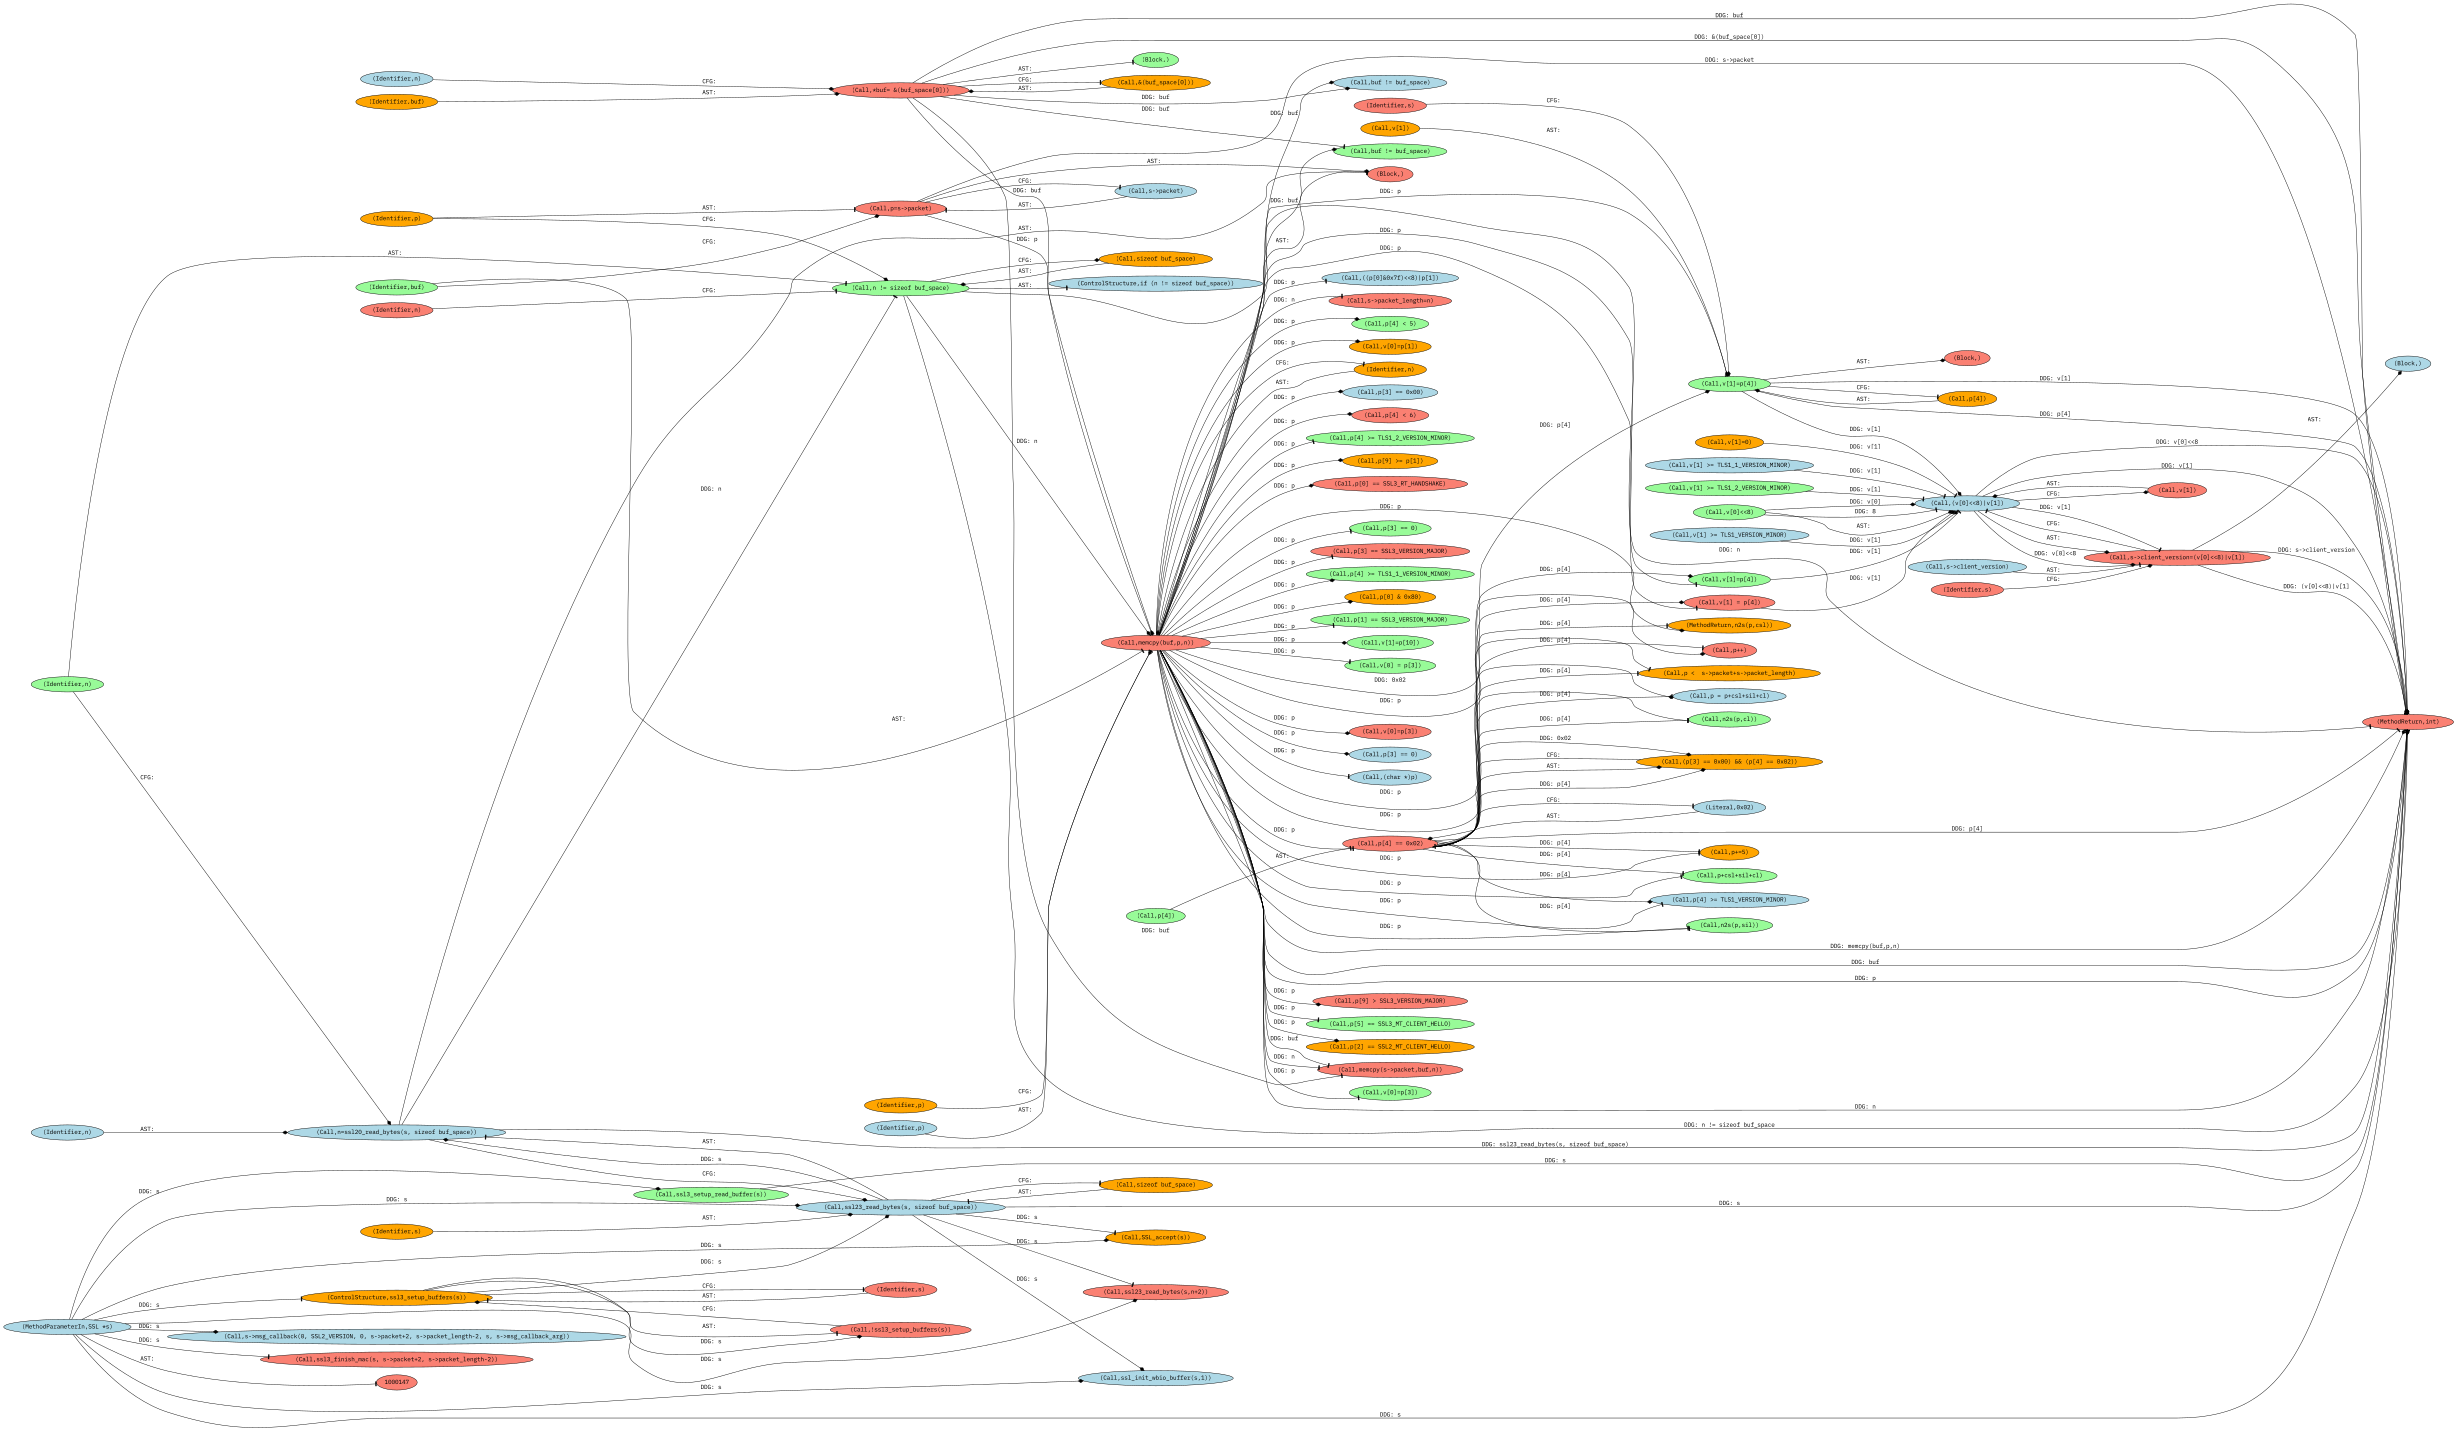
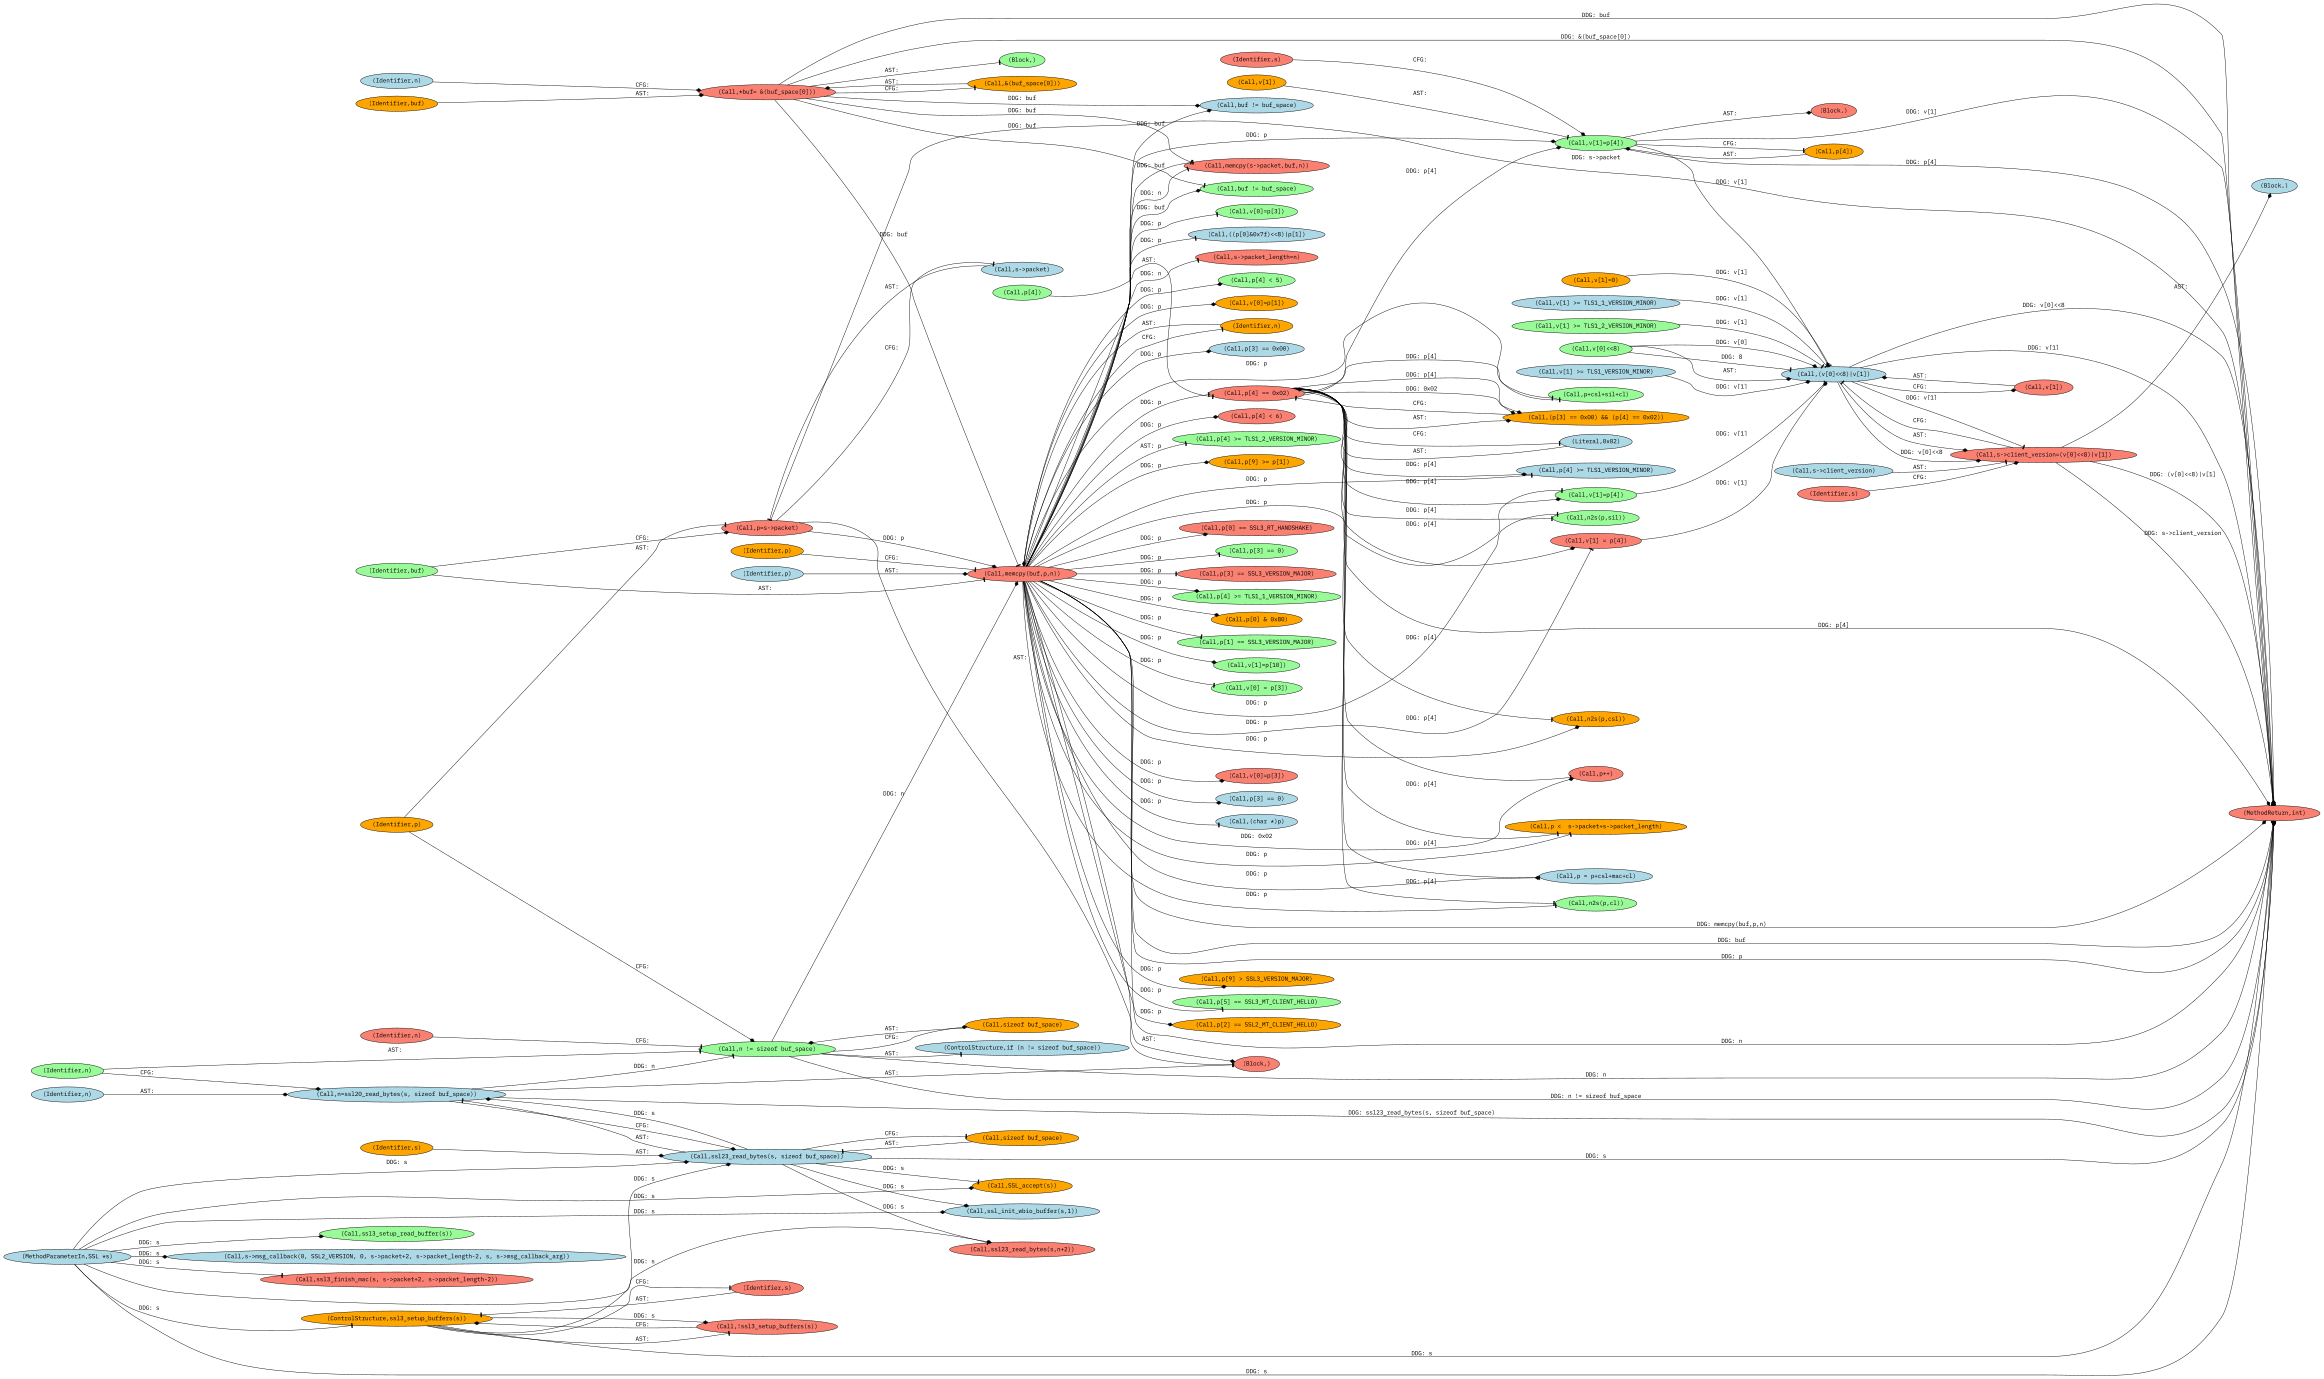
edge "(Call,memcpy(buf,p,n))" -> "(Call,p[4] >= TLS1_2_VERSION_MINOR)": label "DDG: p" -> "AST: p"
node "(MethodReturn,n2s(p,csl))": label "(MethodReturn,n2s(p,csl))" -> "(Call,n2s(p,csl))"
node "(Call,p = p+csl+sil+cl)": label "(Call,p = p+csl+sil+cl)" -> "(Call,p = p+csl+mac+cl)"
edge "(Call,p[4] == 0x02)" -> "(MethodReturn,int)": arrowhead tee -> diamond
node "(Call,p+=5)": removed
node "(Call,p[9] > SSL3_VERSION_MAJOR)": fillcolor salmon -> orange
edge "(Call,ssl3_setup_read_buffer(s))" -> "(MethodReturn,int)": now "(ControlStructure,ssl3_setup_buffers(s))" -> "(MethodReturn,int)"
node "1000147": removed
